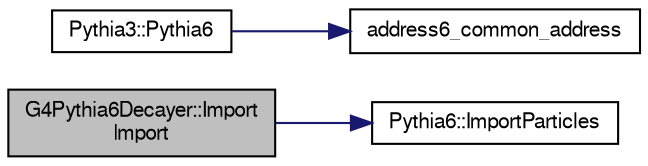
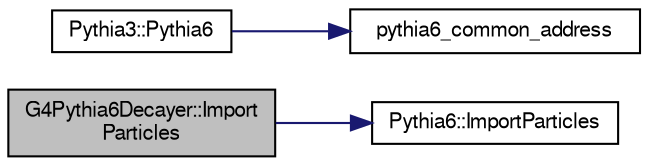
node "address6_common_address": label "address6_common_address" -> "pythia6_common_address"
node "G4Pythia6Decayer::Import Import": label "G4Pythia6Decayer::Import Import" -> "G4Pythia6Decayer::Import Particles"
